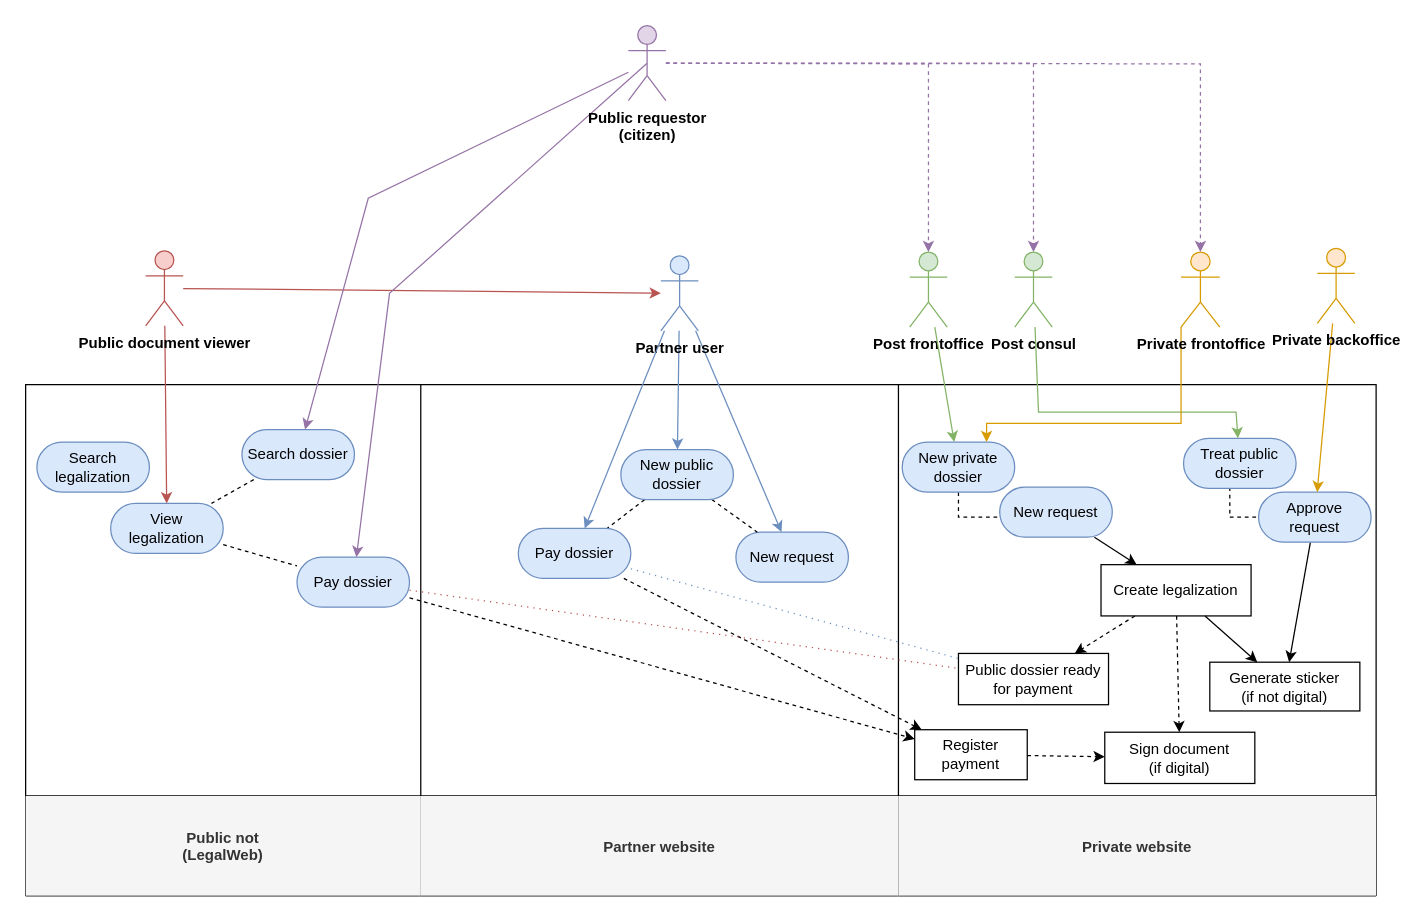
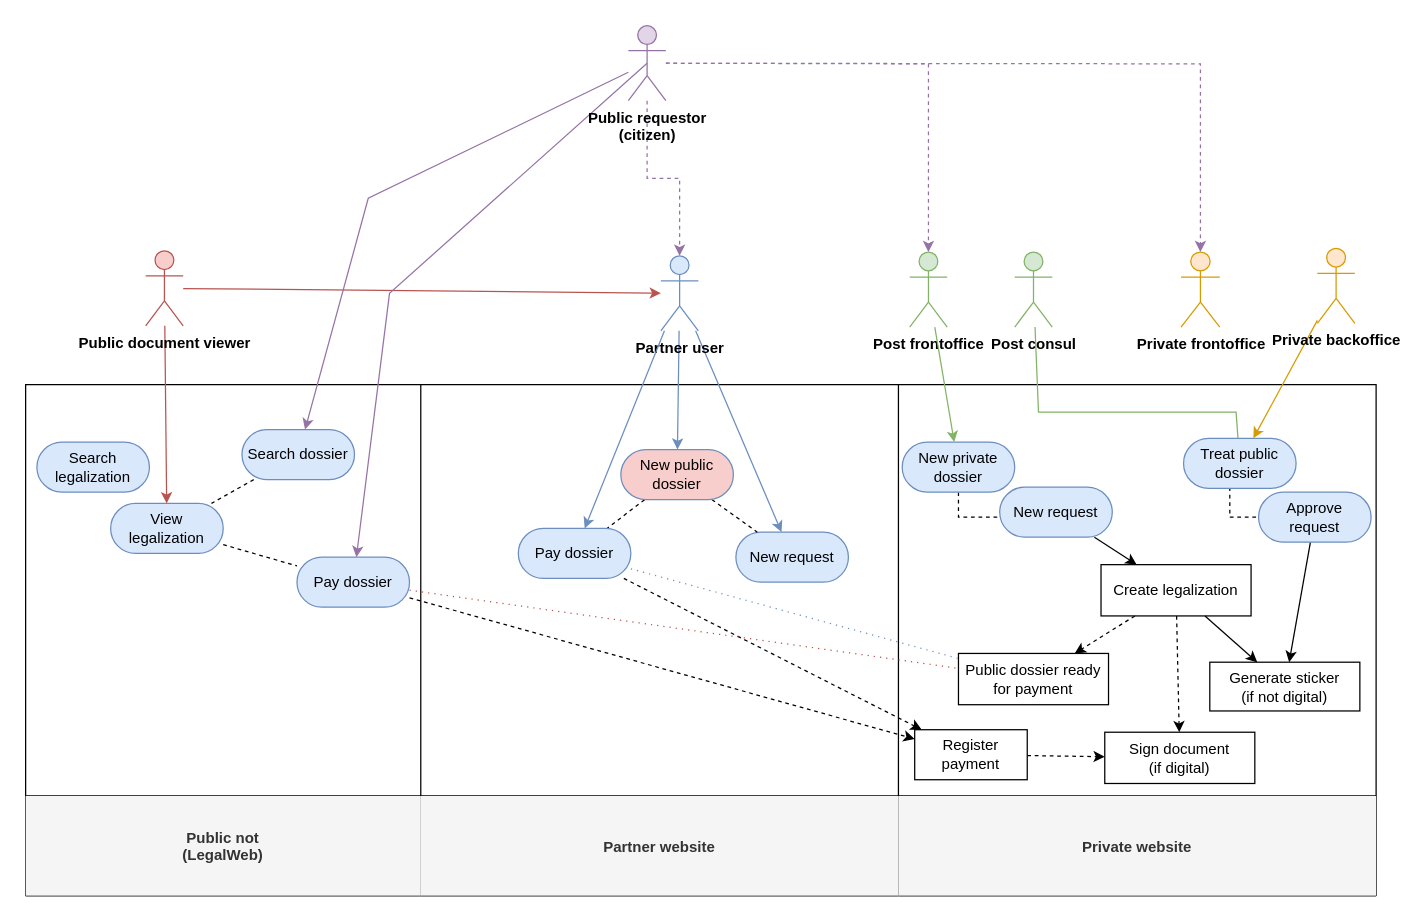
edge "Public requestor (citizen)" -> "Post consul": now "Public requestor (citizen)" -> "Partner user"
edge "Private backoffice" -> "Approve request": now "Private backoffice" -> "Treat public dossier"
edge "Private frontoffice" -> "New private dossier": removed
edge "Post consul" -> "Treat public dossier": arrowhead classic -> none
node "New public dossier": fillcolor #dae8fc -> #f8cecc
